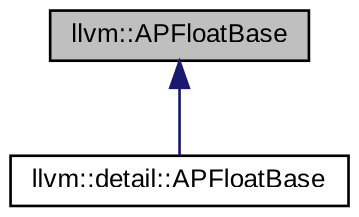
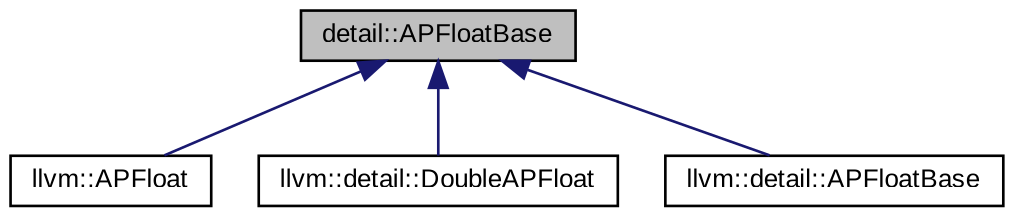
node "llvm::APFloatBase": label "llvm::APFloatBase" -> "detail::APFloatBase"
node "llvm::APFloat": added
node "llvm::detail::DoubleAPFloat": added
